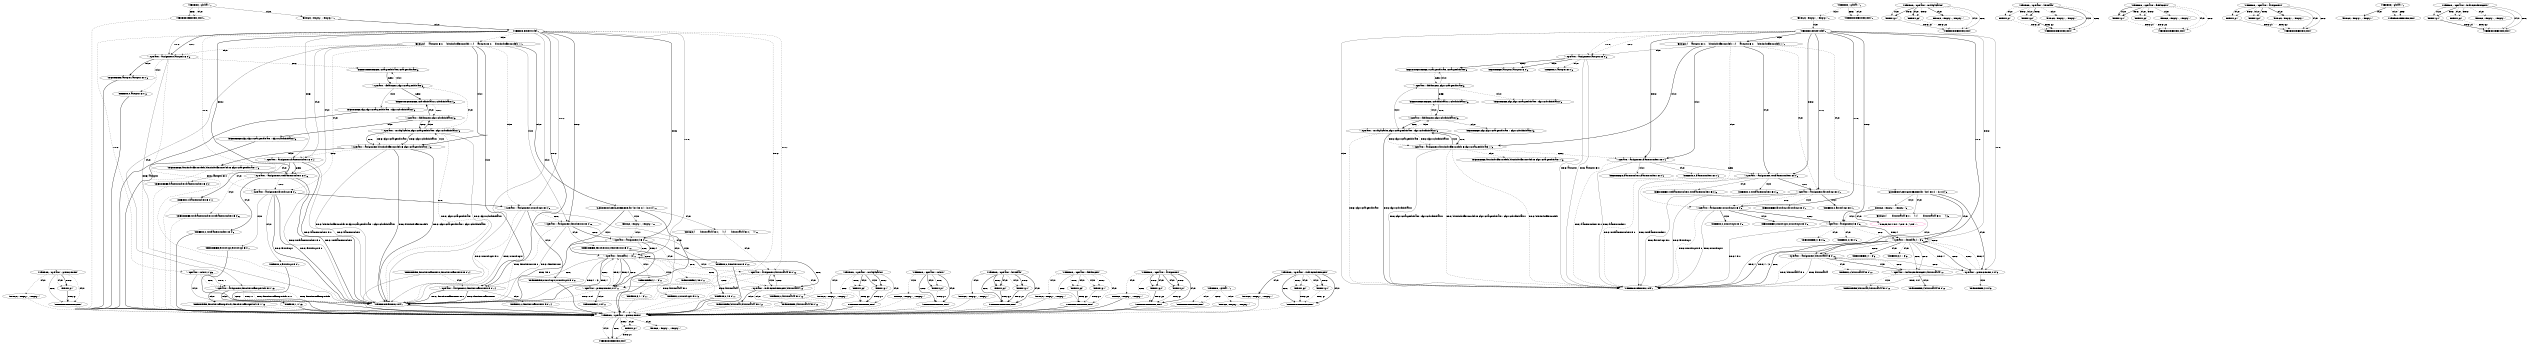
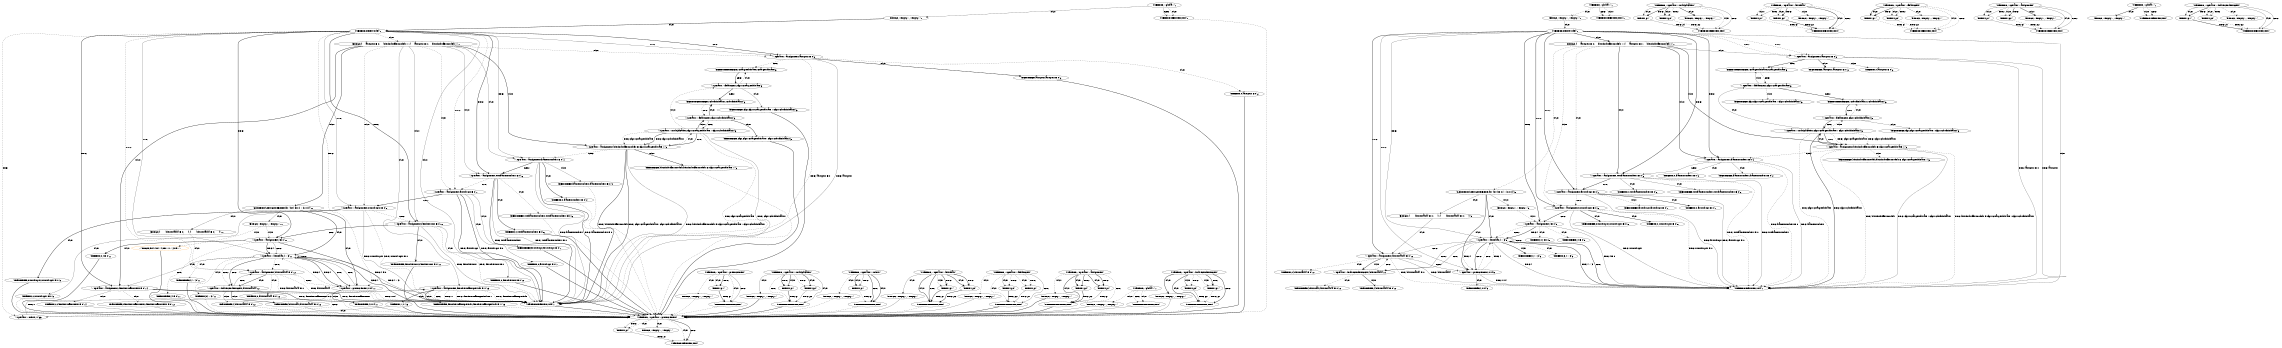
node "<(LOCAL,int i: int)<SUB>9</SUB>>": removed
edge "(<operator>.assignment,denoiser_on_ = 0)" -> "(LITERAL,0,denoiser_on_ = 0)": arrowhead tee -> vee
edge "(<operator>.assignment,denoiser_on_ = 0)" -> "(IDENTIFIER,denoiser_on_,denoiser_on_ = 0)": style solid -> bold
node "<(LOCAL,int i: int)<SUB>11</SUB>>": added
node "(IDENTIFIER,denoiser_offon_test_,denoiser_offon_test_ = 0)": text "14" -> "12"
edge "(IDENTIFIER,denoiser_offon_test_,denoiser_offon_test_ = 0)" -> "(<operator>.assignment,denoiser_offon_test_ = 0)": reversed
edge "(<operator>.minus,-1)" -> "(LITERAL,1,-1)": reversed
